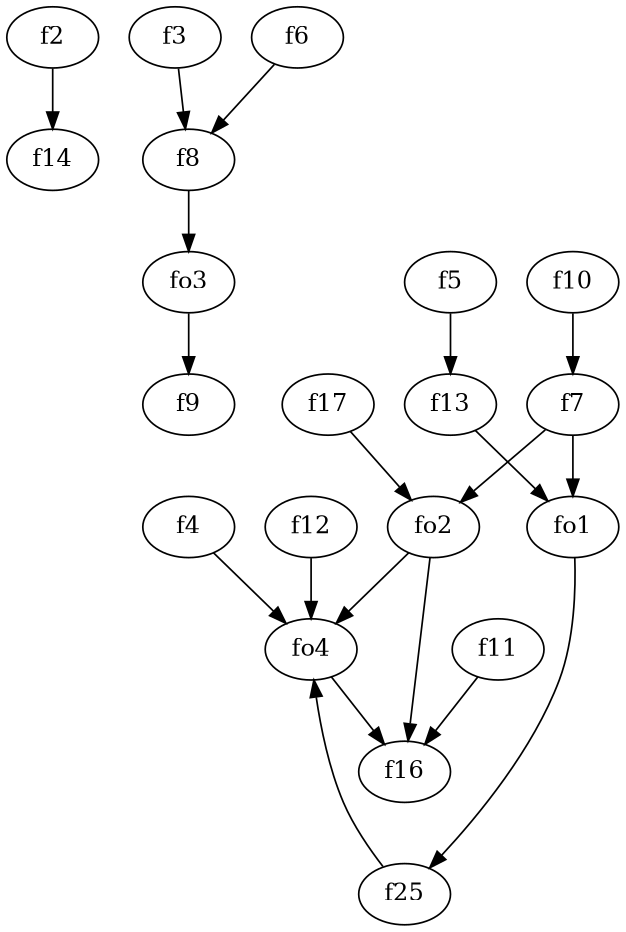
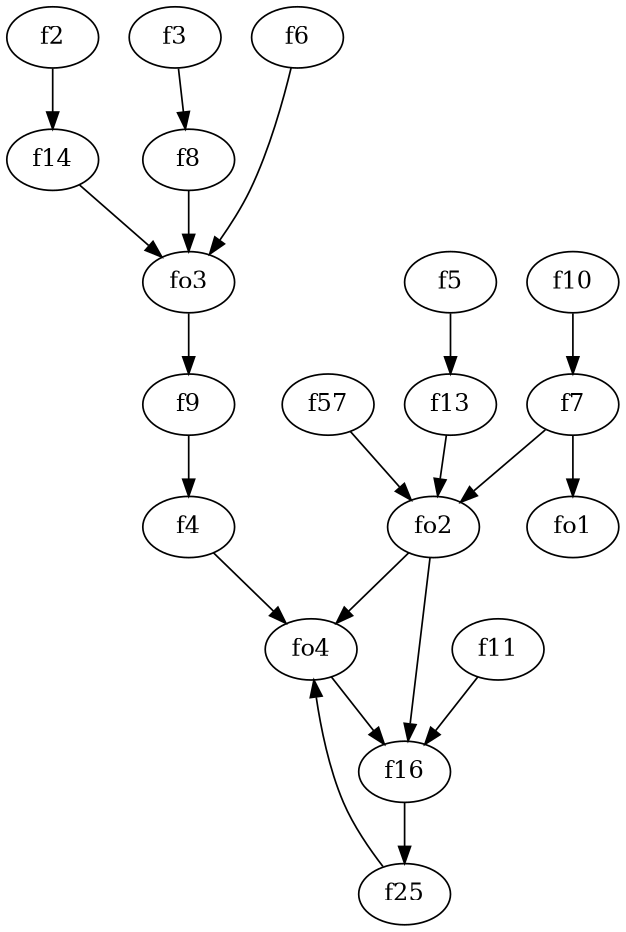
edge "f6" -> "f8": now "f6" -> "fo3"
edge "f14" -> "fo3": added
node "f17": label "f17" -> "f57"
edge "f13" -> "fo1": now "f13" -> "fo2"
edge "f9" -> "f4": added
node "f12": removed
edge "fo1" -> "f25": now "f16" -> "f25"
